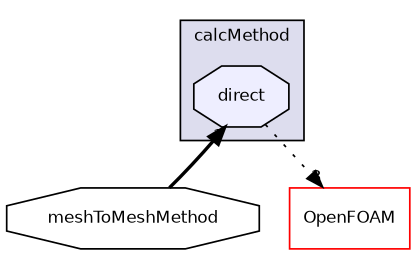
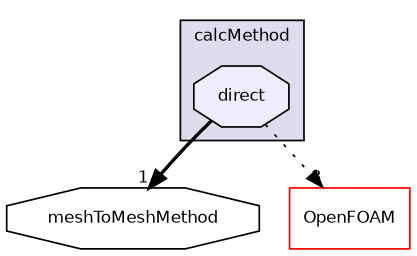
edge "meshToMeshMethod" -> "direct": reversed
